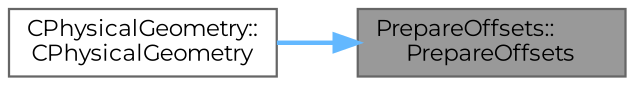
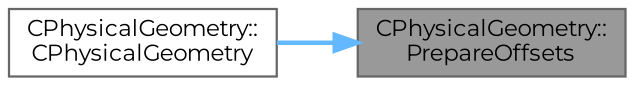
node "PrepareOffsets:: PrepareOffsets": label "PrepareOffsets:: PrepareOffsets" -> "CPhysicalGeometry:: PrepareOffsets"
